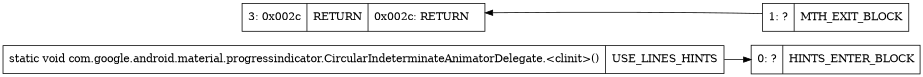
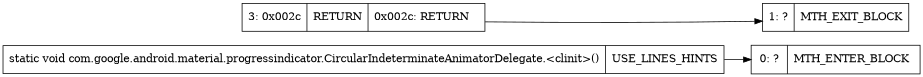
edge "1: ?" -> "3: 0x002c": reversed
node "0: ?": text "HINTS_ENTER_BLOCK" -> "MTH_ENTER_BLOCK"
